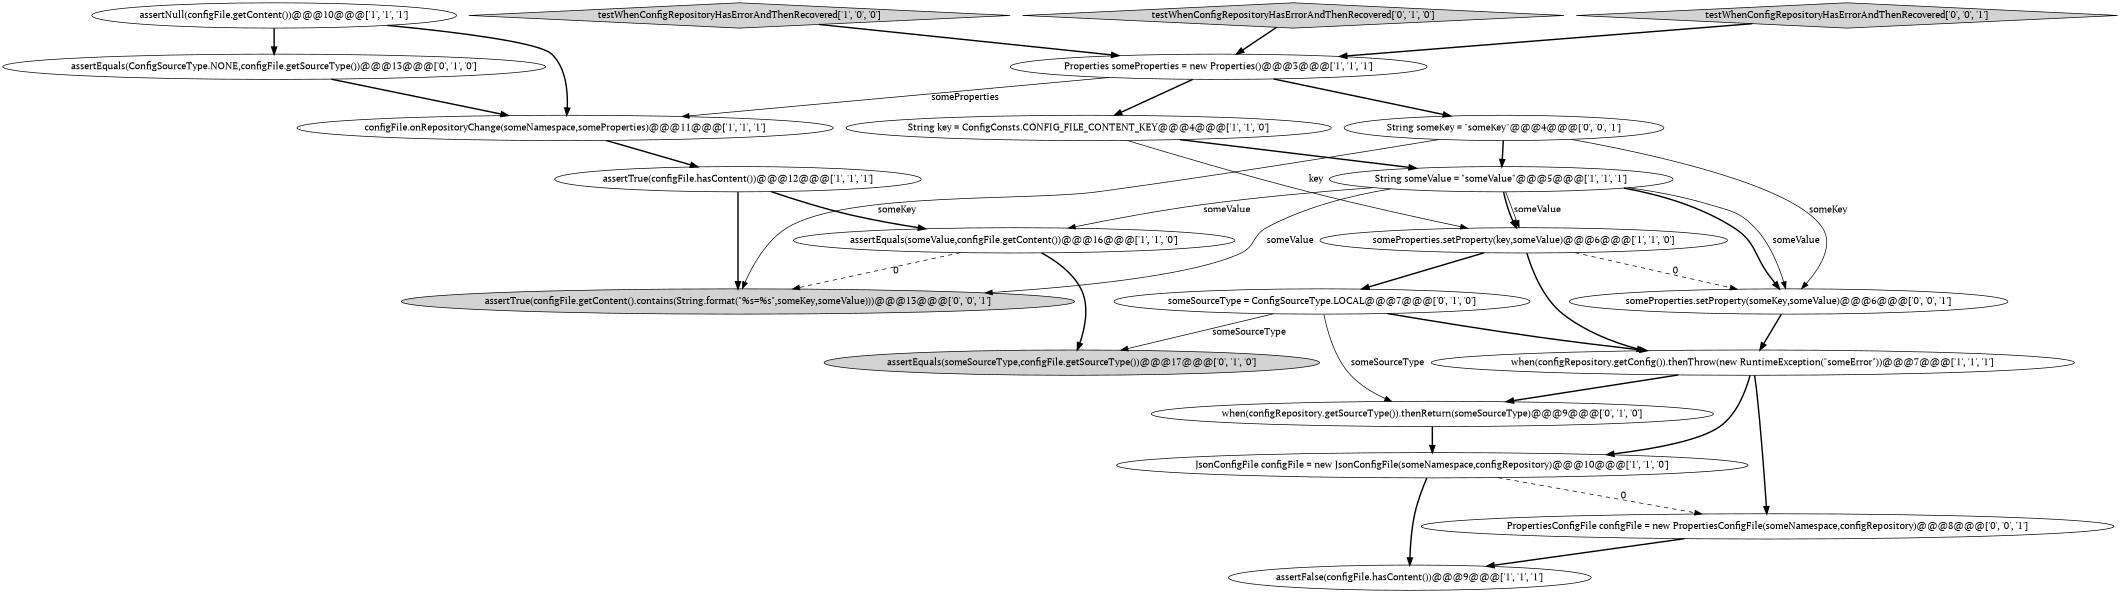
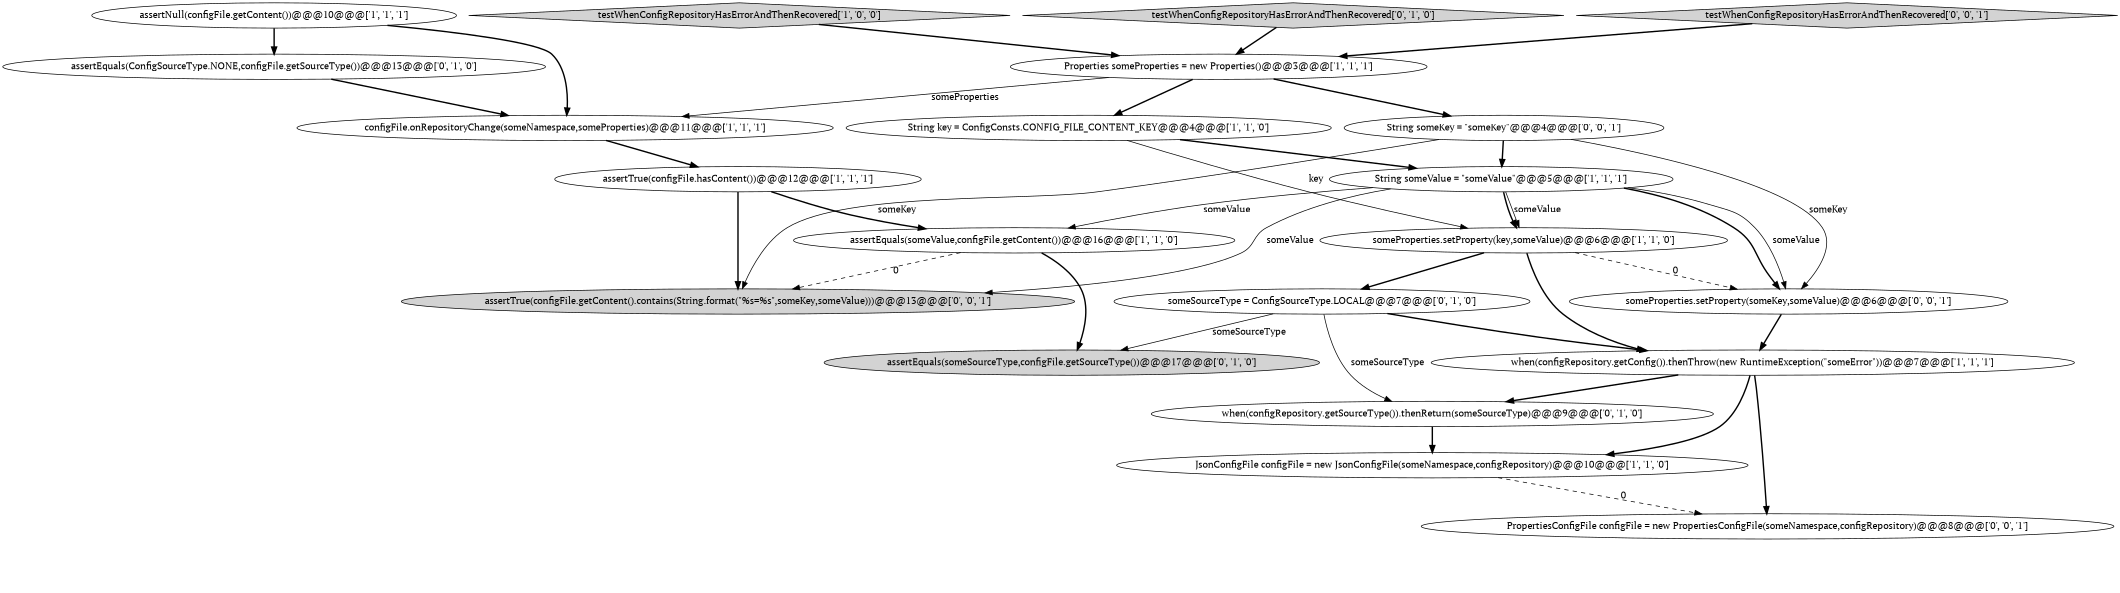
node "assertFalse(configFile.hasContent())@@@9@@@['1', '1', '1']": removed
